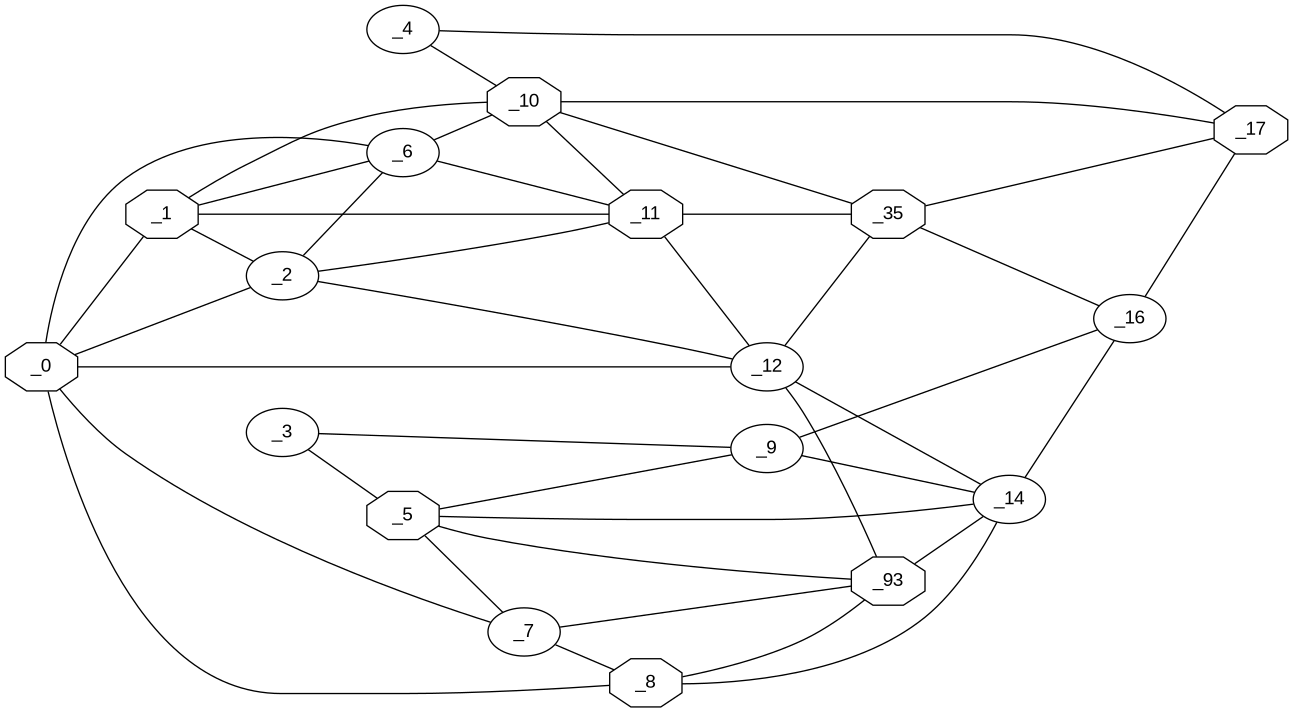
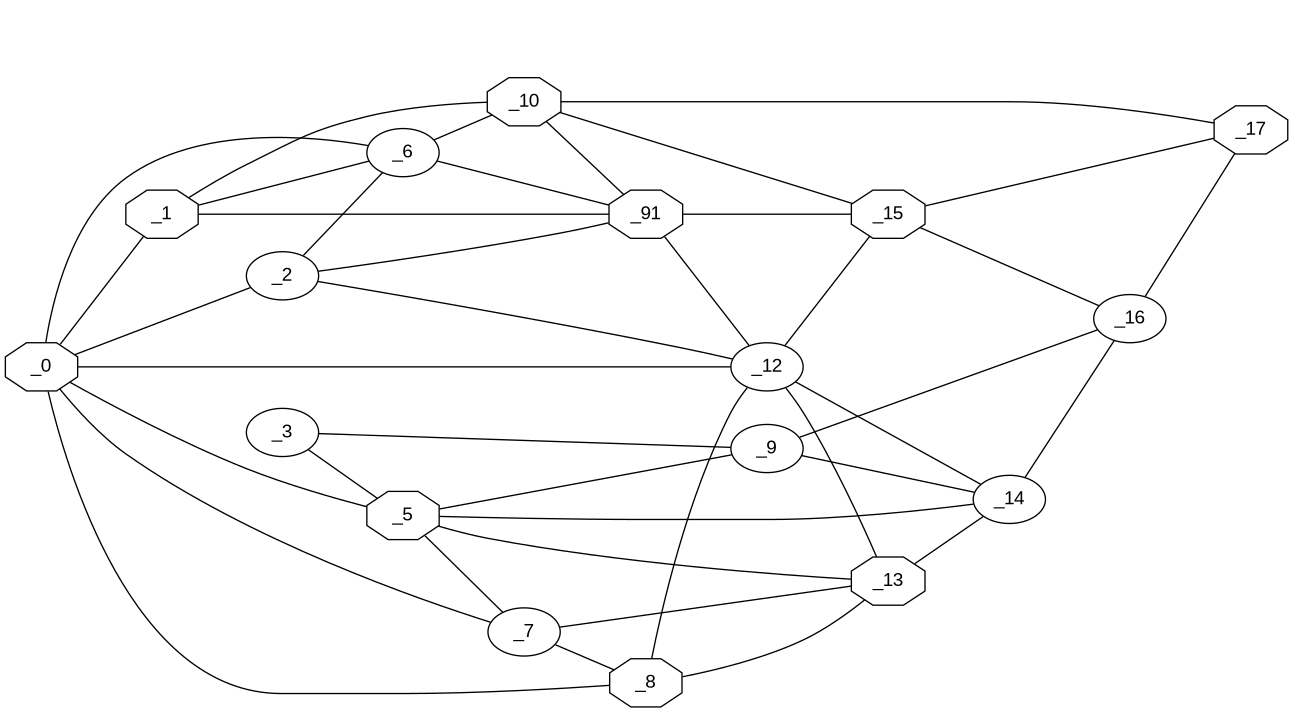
node "_4": removed
node "_11": label "_11" -> "_91"
node "_35": label "_35" -> "_15"
edge "_1" -- "_2": removed
edge "_0" -- "_5": added
node "_93": label "_93" -> "_13"
edge "_14" -- "_8": now "_12" -- "_8"
